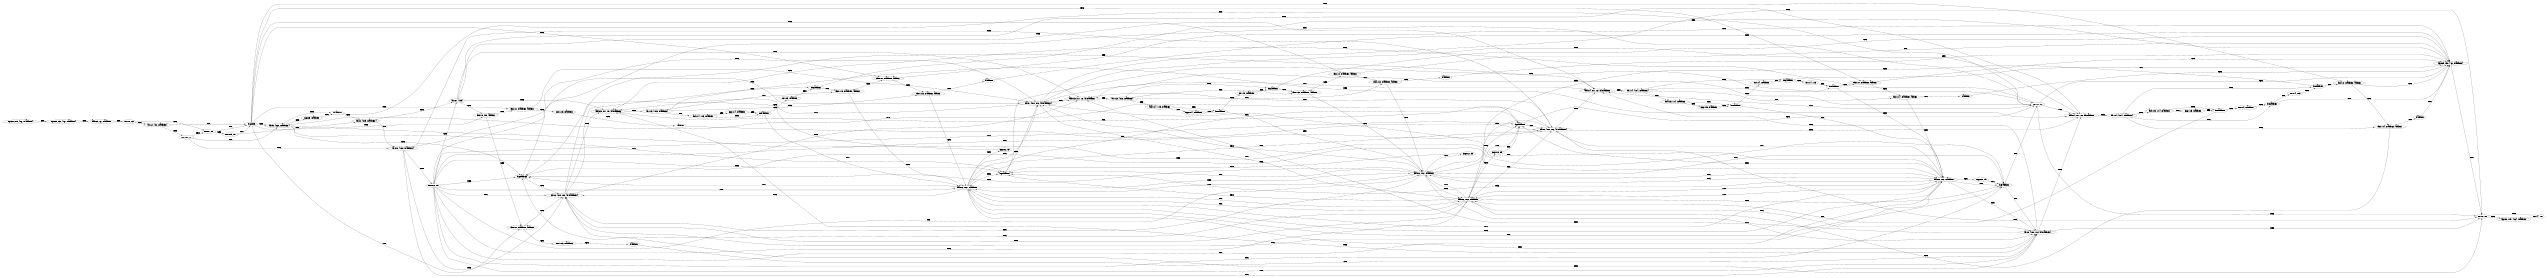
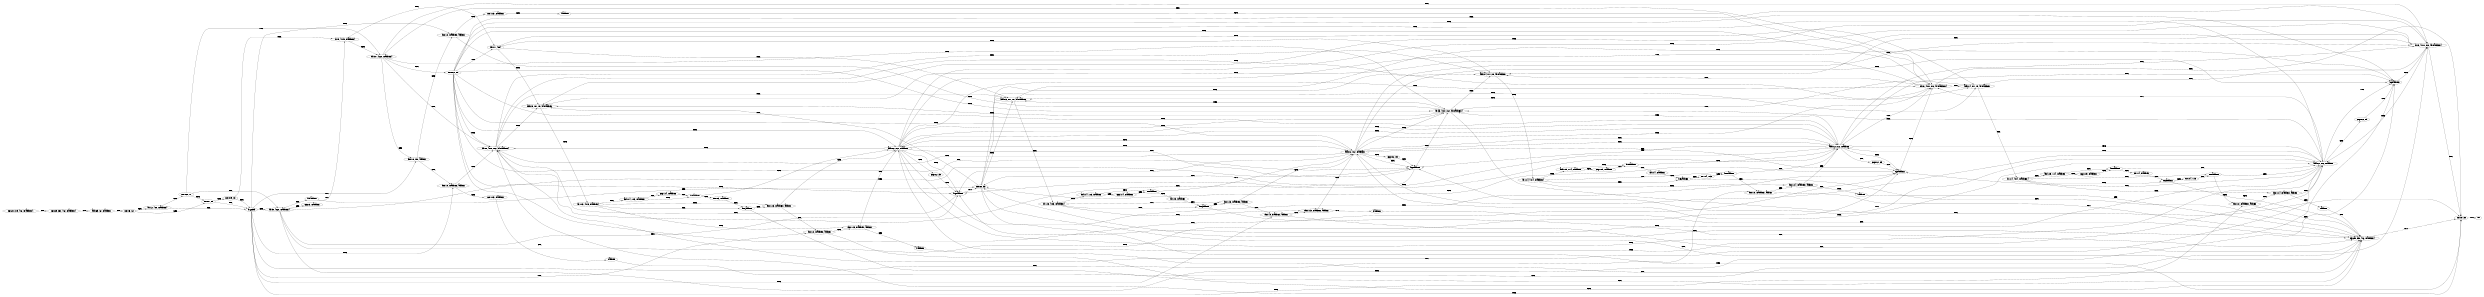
edge "ldr x11 , [ x8 ]" -> "tbnz w0 , # 0 , address": now "ldr x10 , [ x20 , # address ]" -> "tbnz w0 , # 0 , address"
edge "cmp x9 , # address" -> "b.lt address": removed, label "CFG"
node "ldp x20 , x19 , [ sp ] , # address": removed
